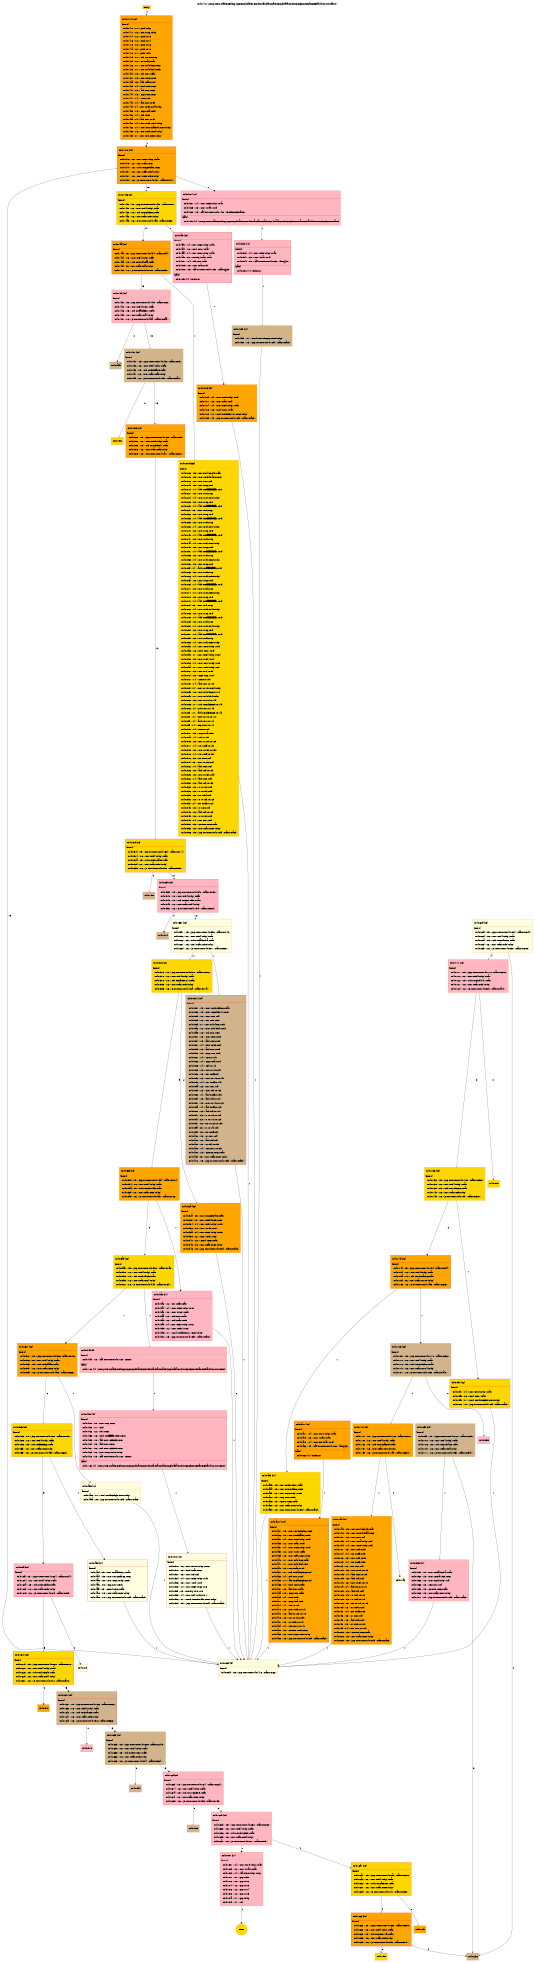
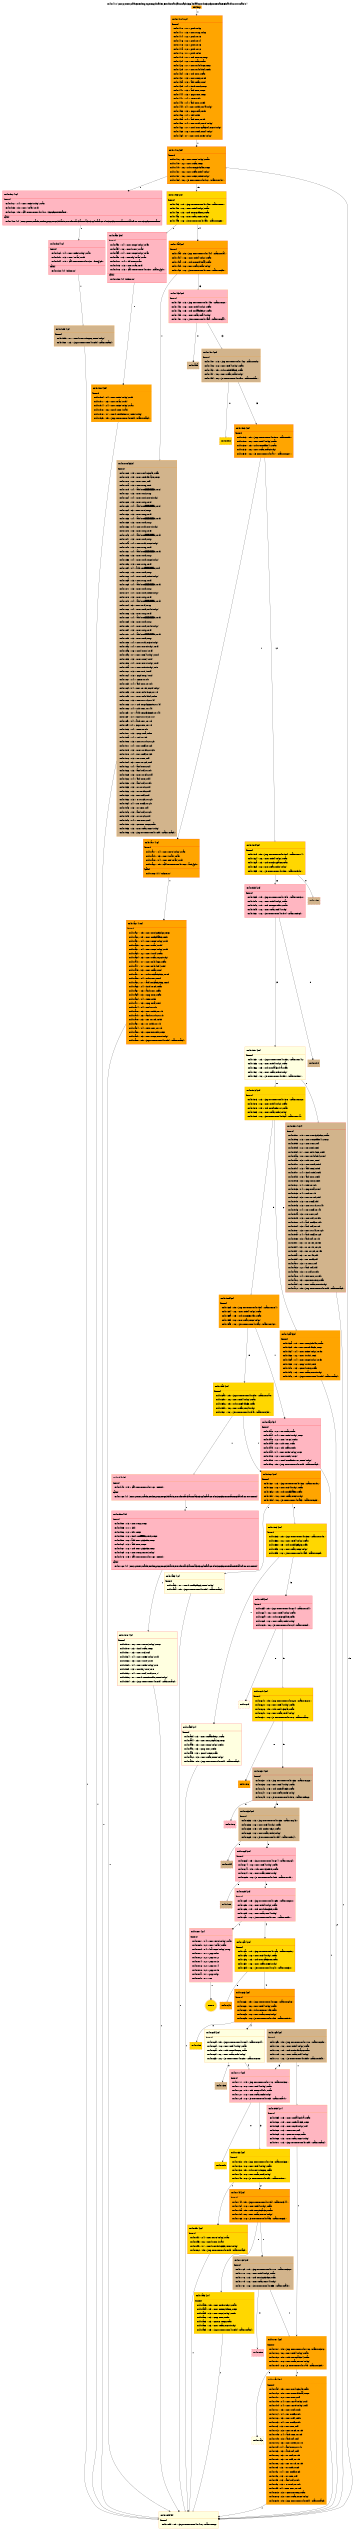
node "Entry": label "Entry" -> "Desktop"
node "0x40180e [333]": fillcolor gold -> tan
edge "0x401503 [28]" -> "0x401a17 [16]": added, label "1"
edge "0x40195b [27]" -> "0x401edd [5]": now "0x40195b [27]" -> "0x401787 [28]"
edge "0x4016fb [28]" -> "0x401c98": now "0x4016fb [28]" -> "0x401717 [28]"
edge "0x4016c3 [28]" -> "0x401c98": now "0x4016c3 [28]" -> "0x4016df [28]"
